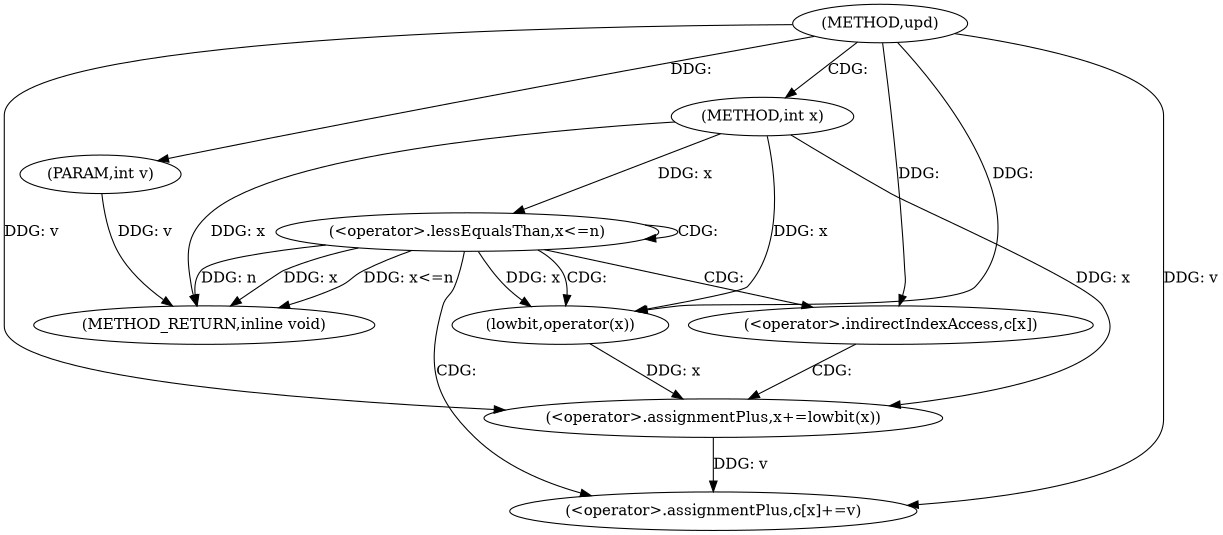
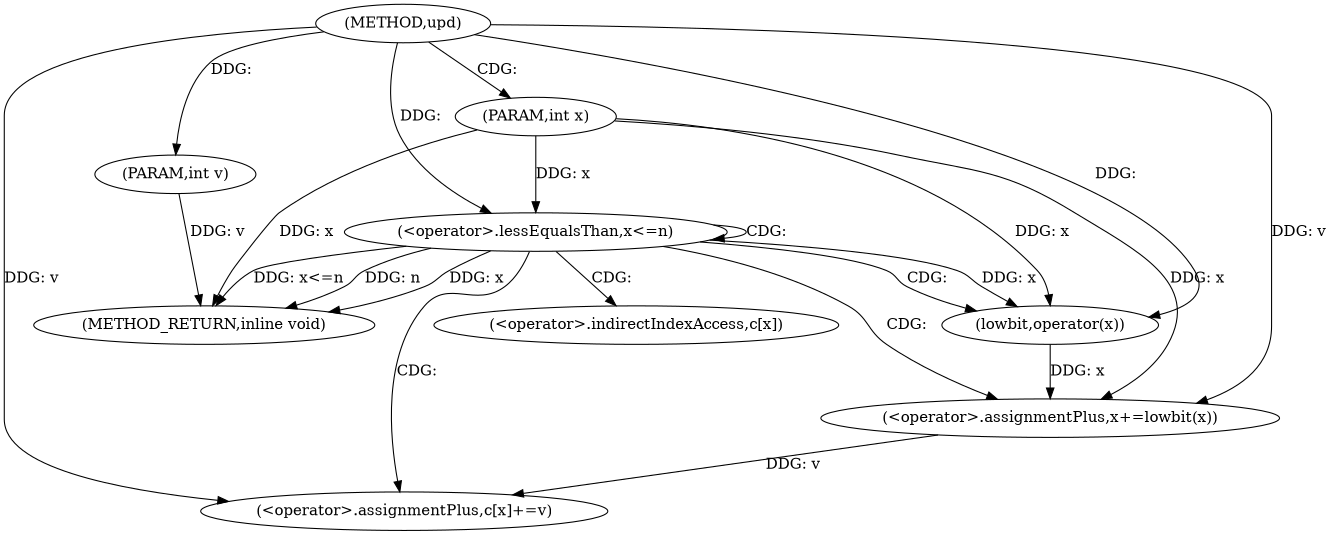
node "(METHOD,int x)": label "(METHOD,int x)" -> "(PARAM,int x)"
edge "(METHOD,upd)" -> "(<operator>.indirectIndexAccess,c[x])": now "(METHOD,upd)" -> "(<operator>.lessEqualsThan,x<=n)"
edge "(<operator>.indirectIndexAccess,c[x])" -> "(<operator>.assignmentPlus,x+=lowbit(x))": now "(<operator>.lessEqualsThan,x<=n)" -> "(<operator>.assignmentPlus,x+=lowbit(x))"
